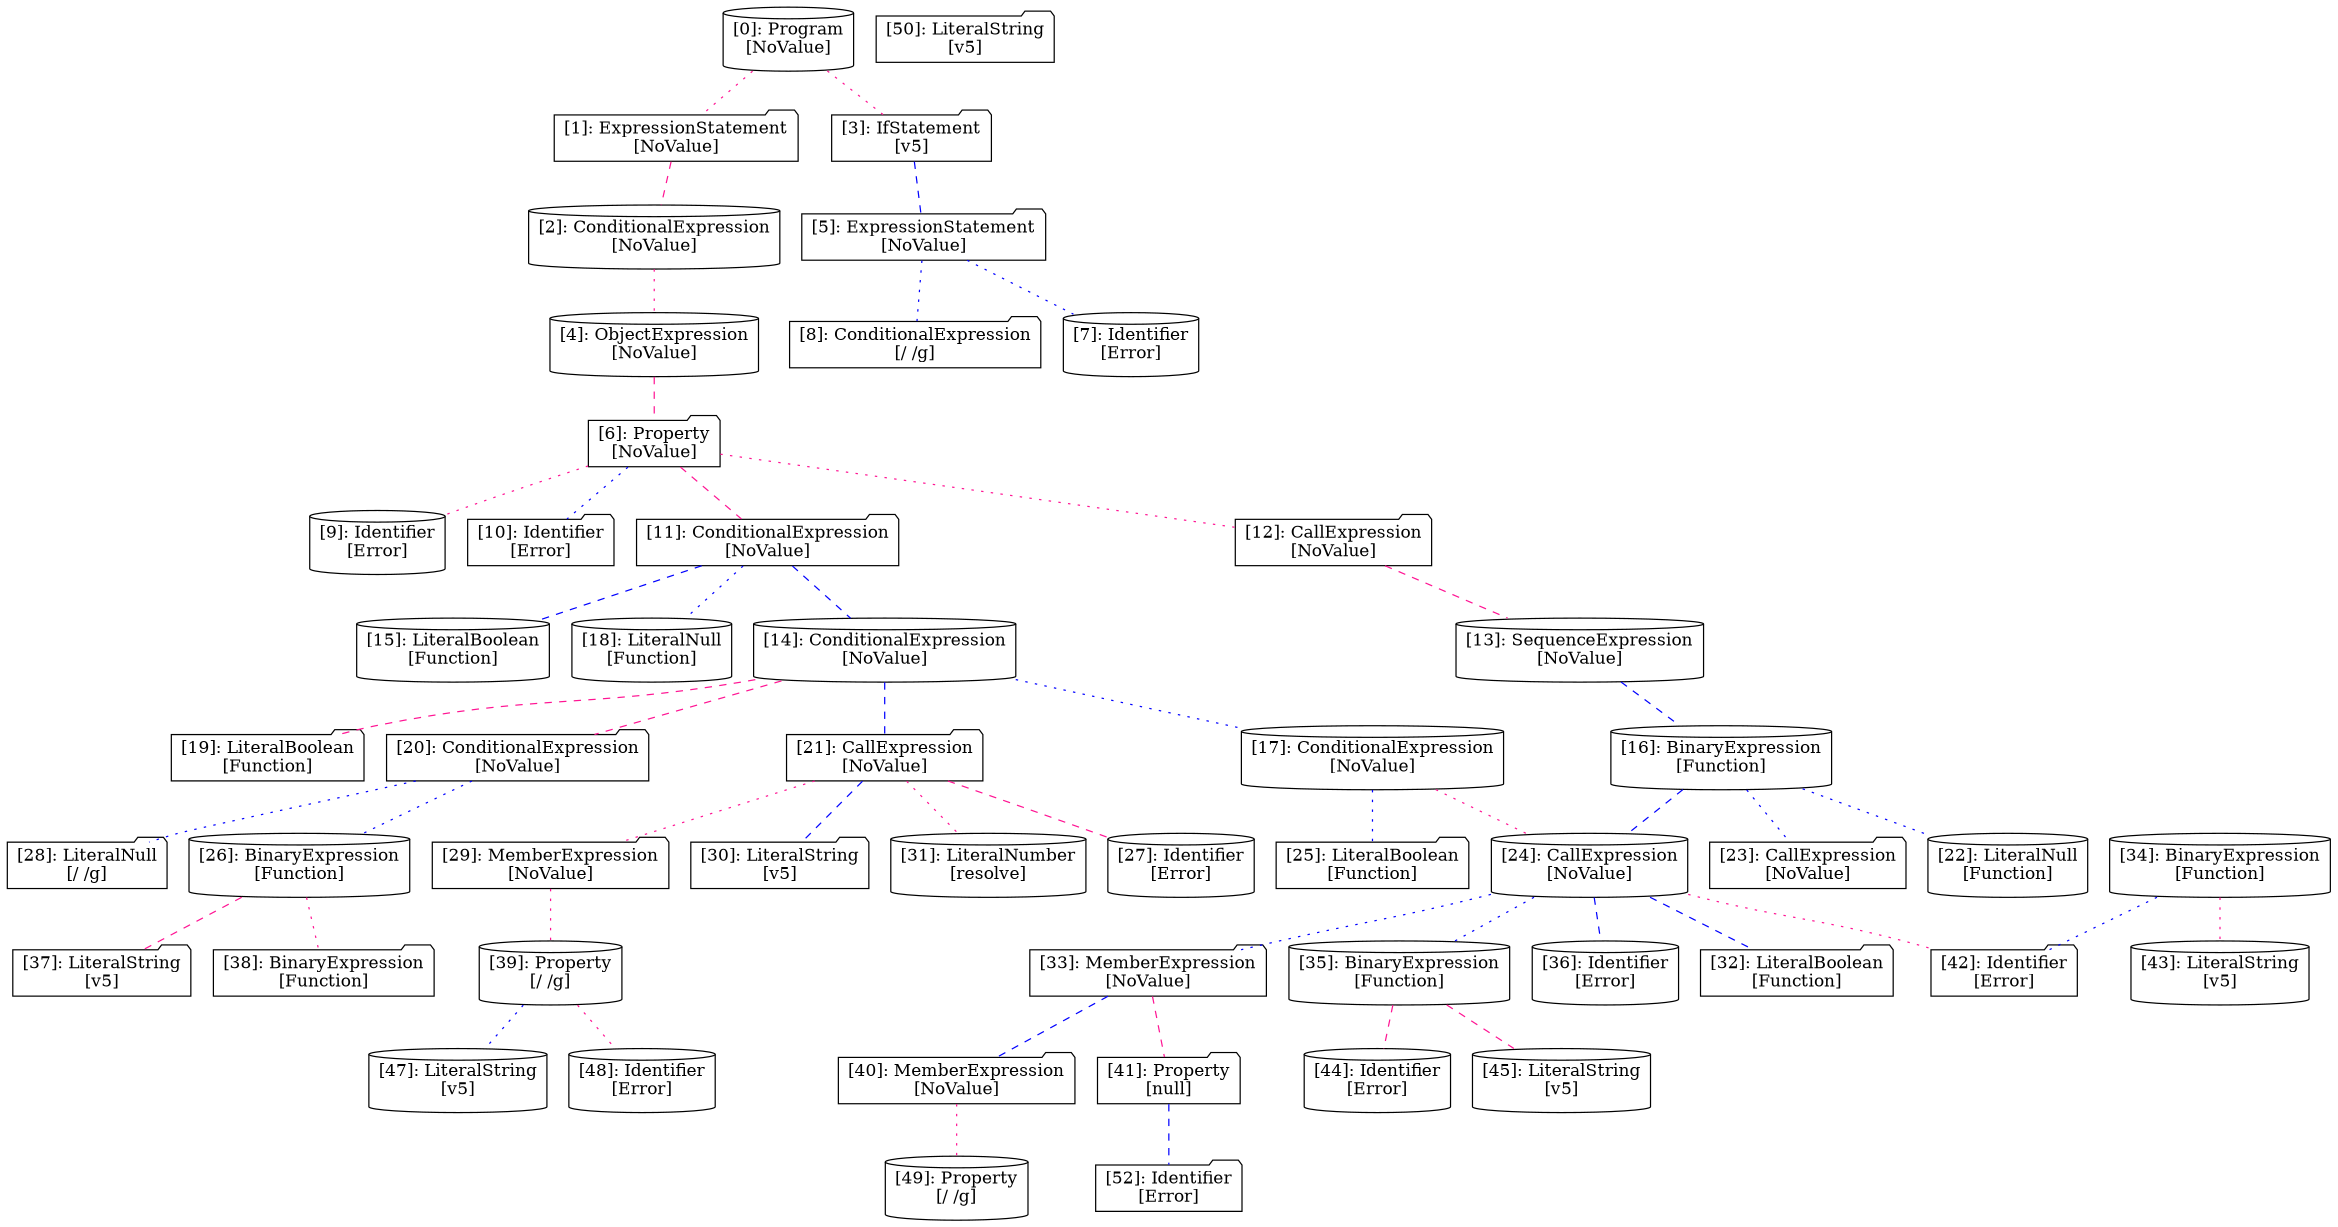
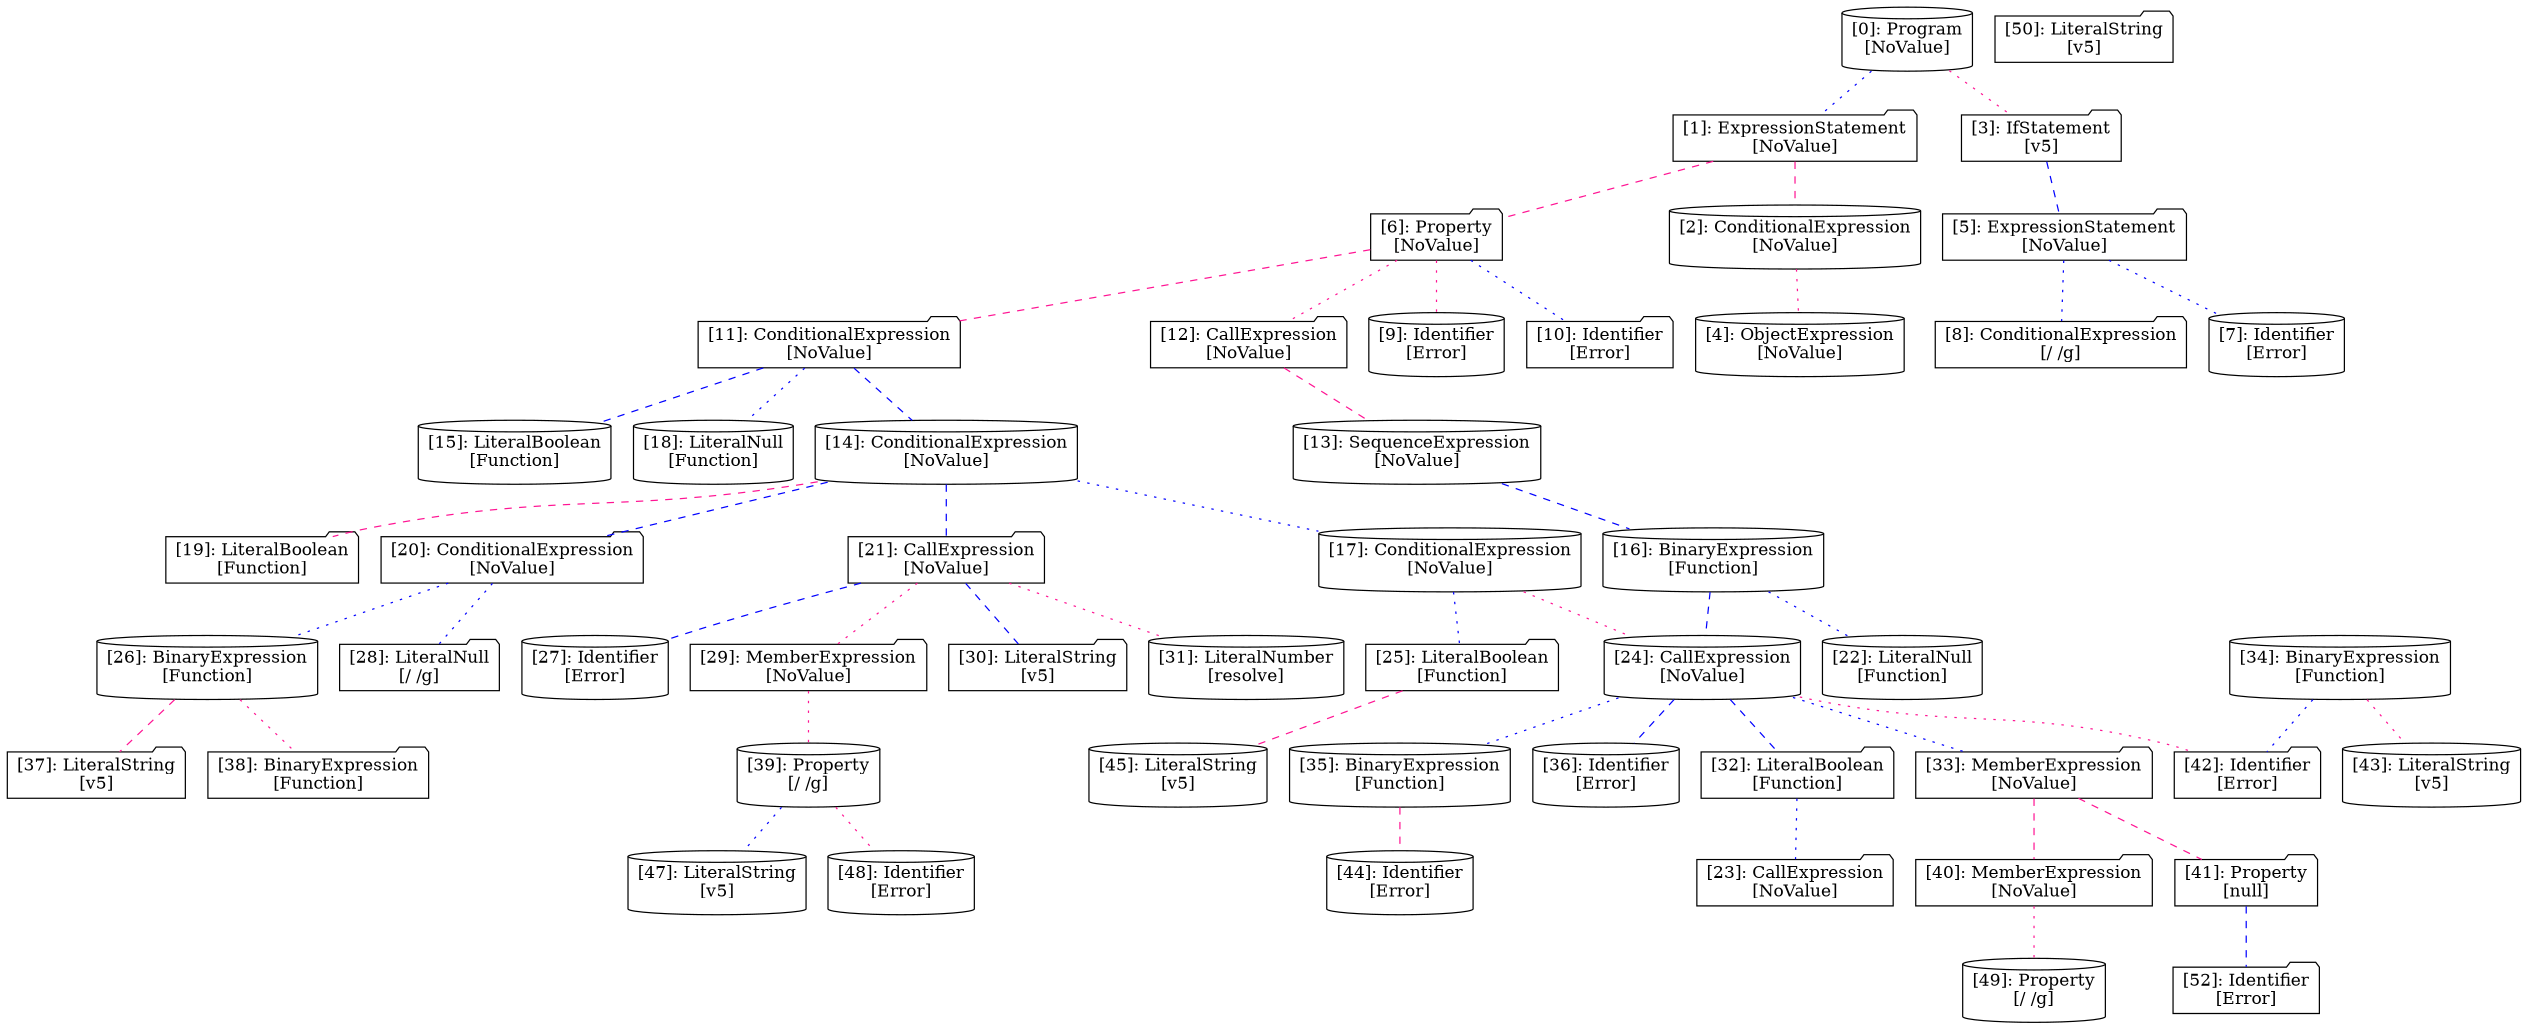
edge "[0]: Program [NoValue]" -- "[1]: ExpressionStatement [NoValue]": color deeppink -> blue
edge "[4]: ObjectExpression [NoValue]" -- "[6]: Property [NoValue]": now "[1]: ExpressionStatement [NoValue]" -- "[6]: Property [NoValue]"
edge "[14]: ConditionalExpression [NoValue]" -- "[20]: ConditionalExpression [NoValue]": color deeppink -> blue
edge "[21]: CallExpression [NoValue]" -- "[27]: Identifier [Error]": color deeppink -> blue
edge "[16]: BinaryExpression [Function]" -- "[23]: CallExpression [NoValue]": now "[32]: LiteralBoolean [Function]" -- "[23]: CallExpression [NoValue]"
edge "[33]: MemberExpression [NoValue]" -- "[40]: MemberExpression [NoValue]": color blue -> deeppink
edge "[35]: BinaryExpression [Function]" -- "[45]: LiteralString [v5]": now "[25]: LiteralBoolean [Function]" -- "[45]: LiteralString [v5]"
